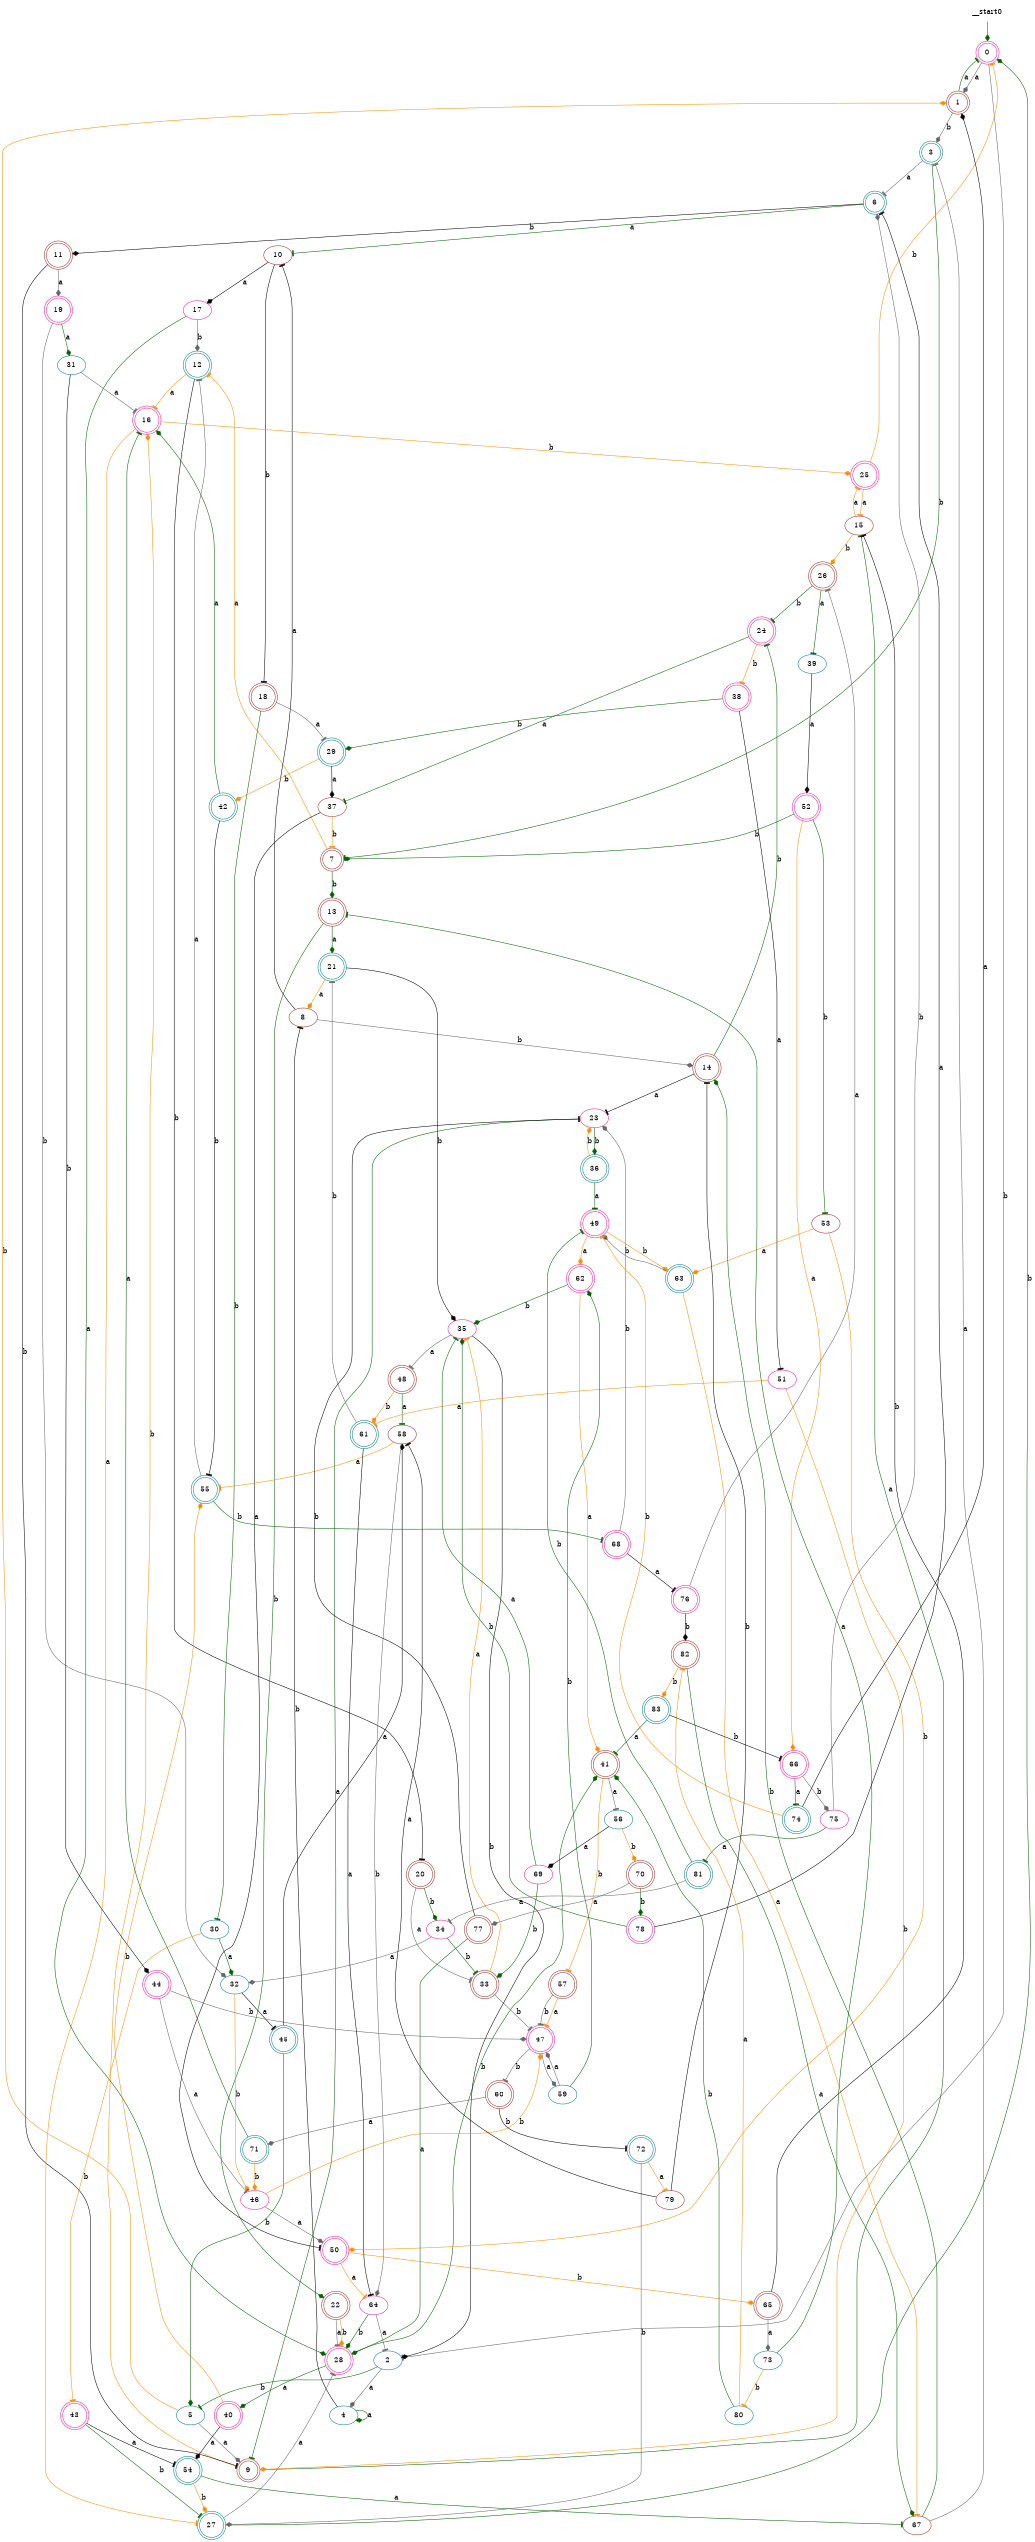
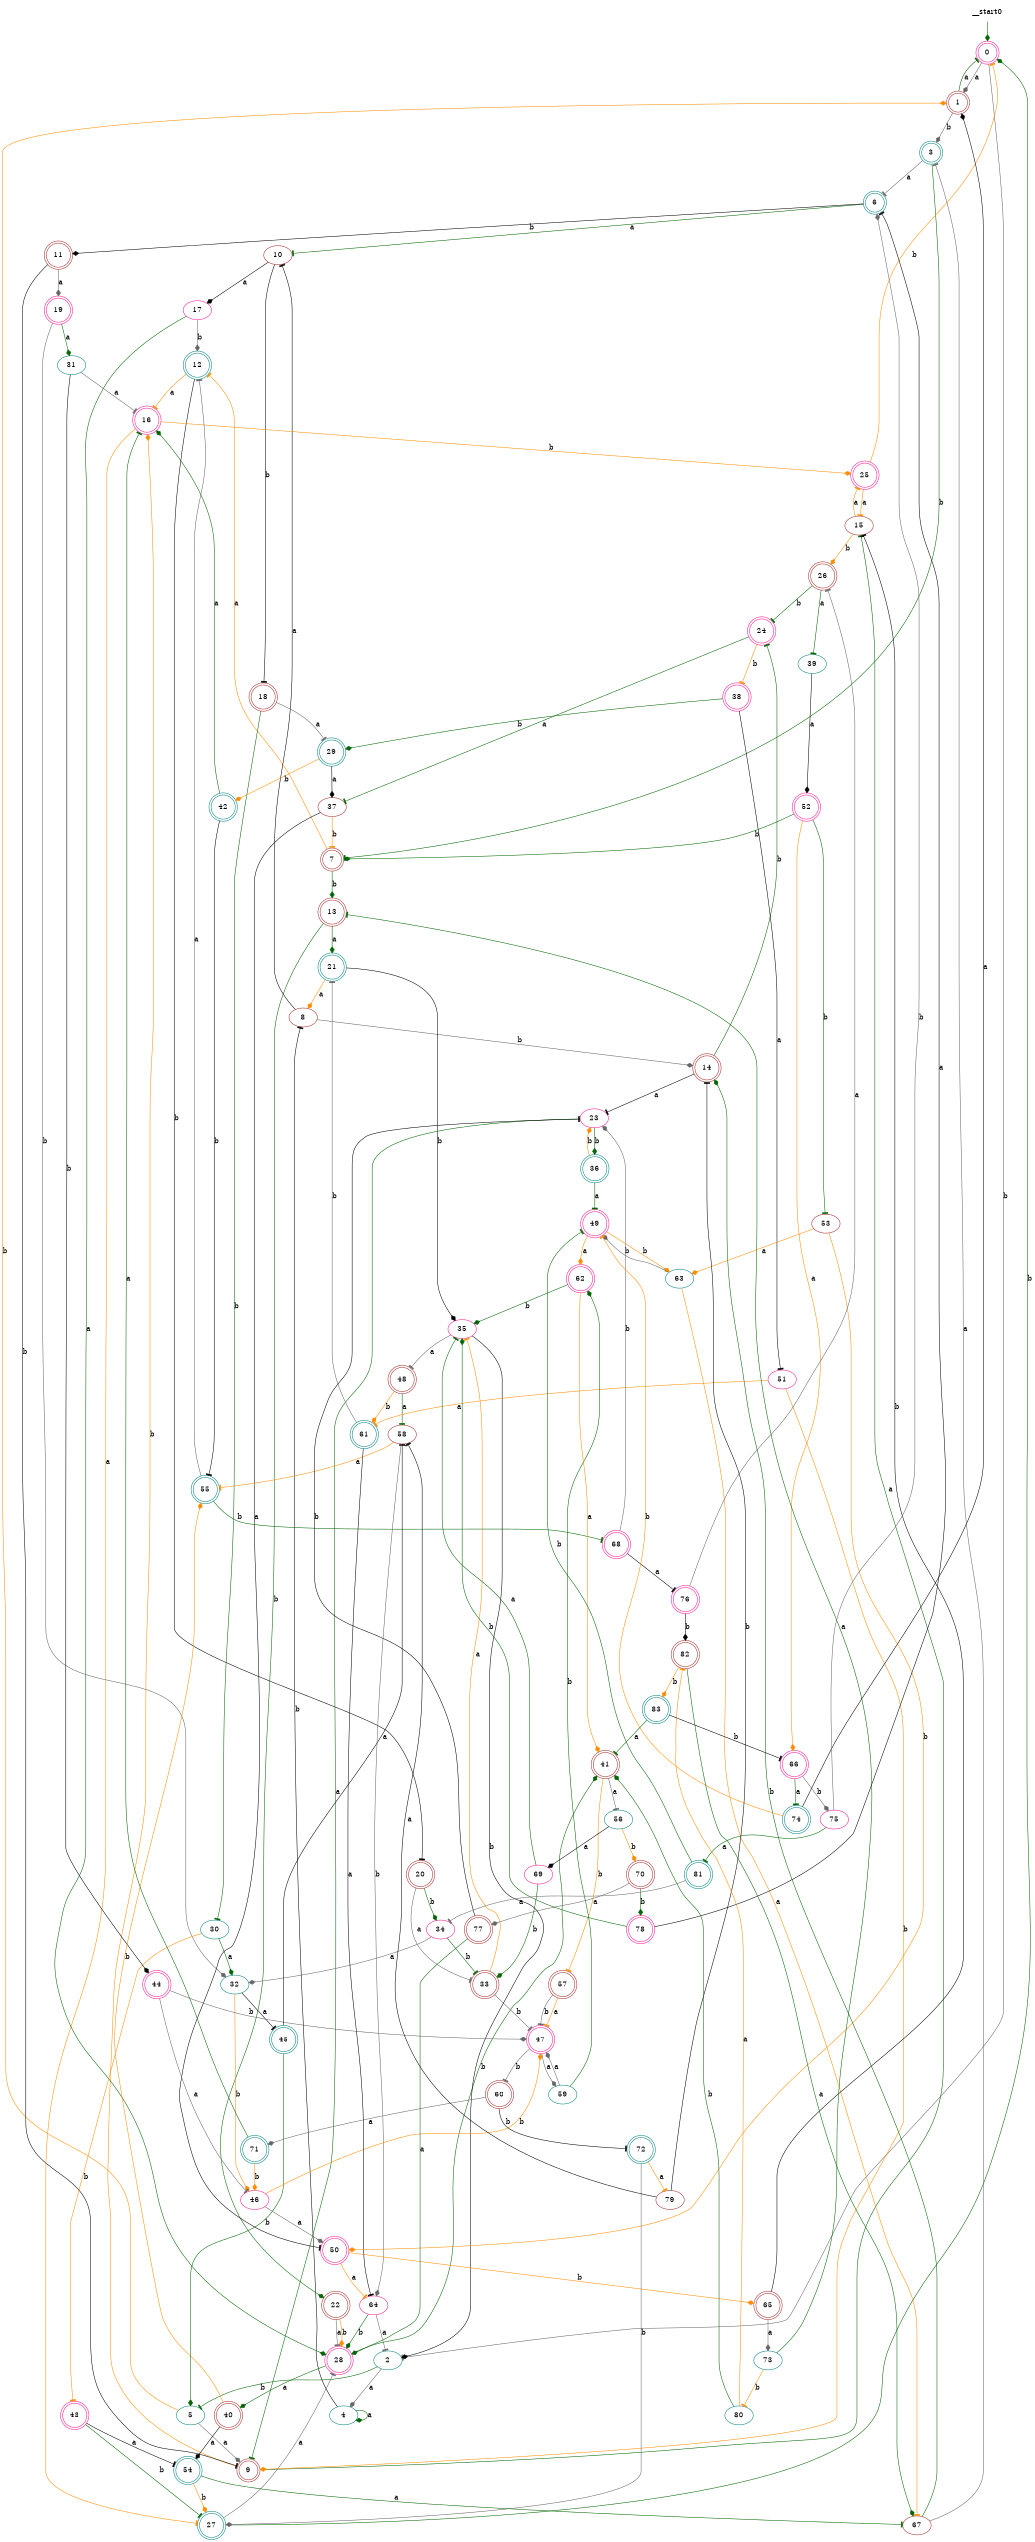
node "63": shape doublecircle -> ellipse
edge "45" -> "58": arrowhead diamond -> tee
node "40": color deeppink -> brown
